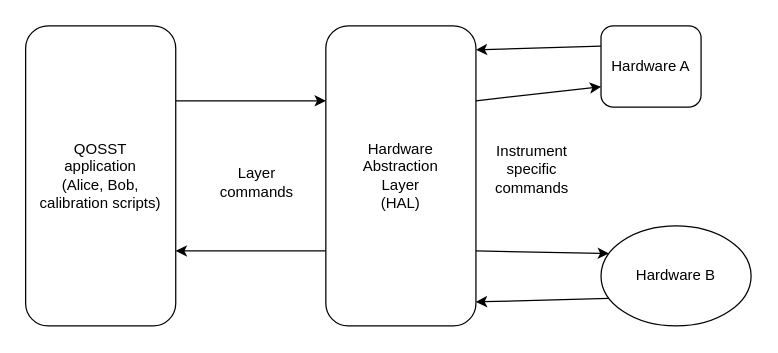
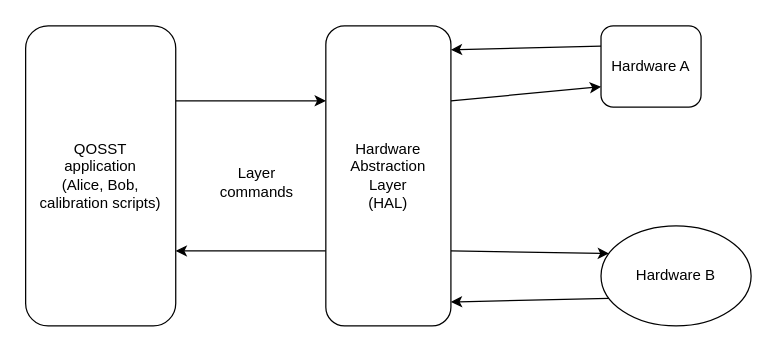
node "Instrument specific commands": removed
node "Hardware Abstraction Layer (HAL)": size 150x300 -> 125x300
